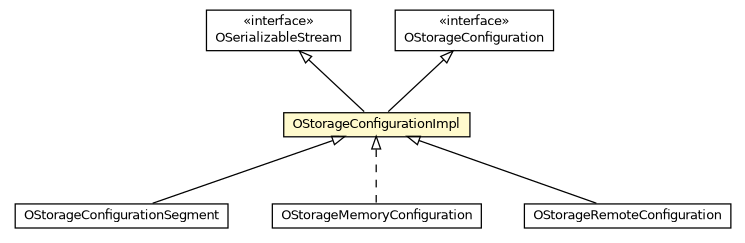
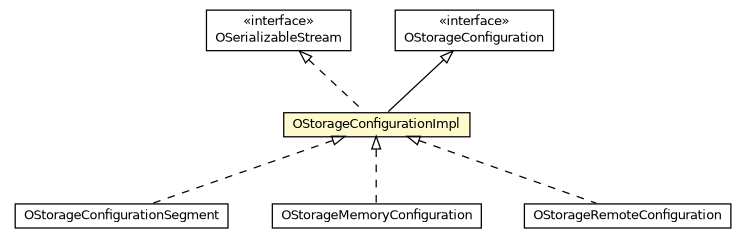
edge "OStorageConfigurationImpl" -> "OSerializableStream": style solid -> dashed
edge "OStorageConfigurationSegment" -> "OStorageConfigurationImpl": style solid -> dashed
edge "OStorageRemoteConfiguration" -> "OStorageConfigurationImpl": style solid -> dashed
